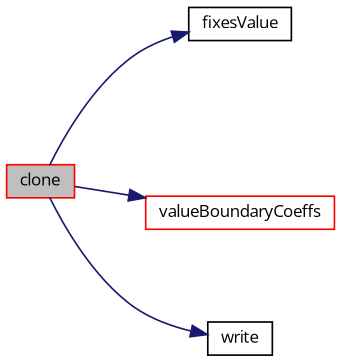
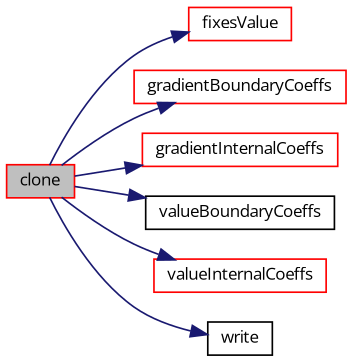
node "fixesValue": color black -> red
node "gradientBoundaryCoeffs": added
node "gradientInternalCoeffs": added
node "valueBoundaryCoeffs": color red -> black
node "valueInternalCoeffs": added
